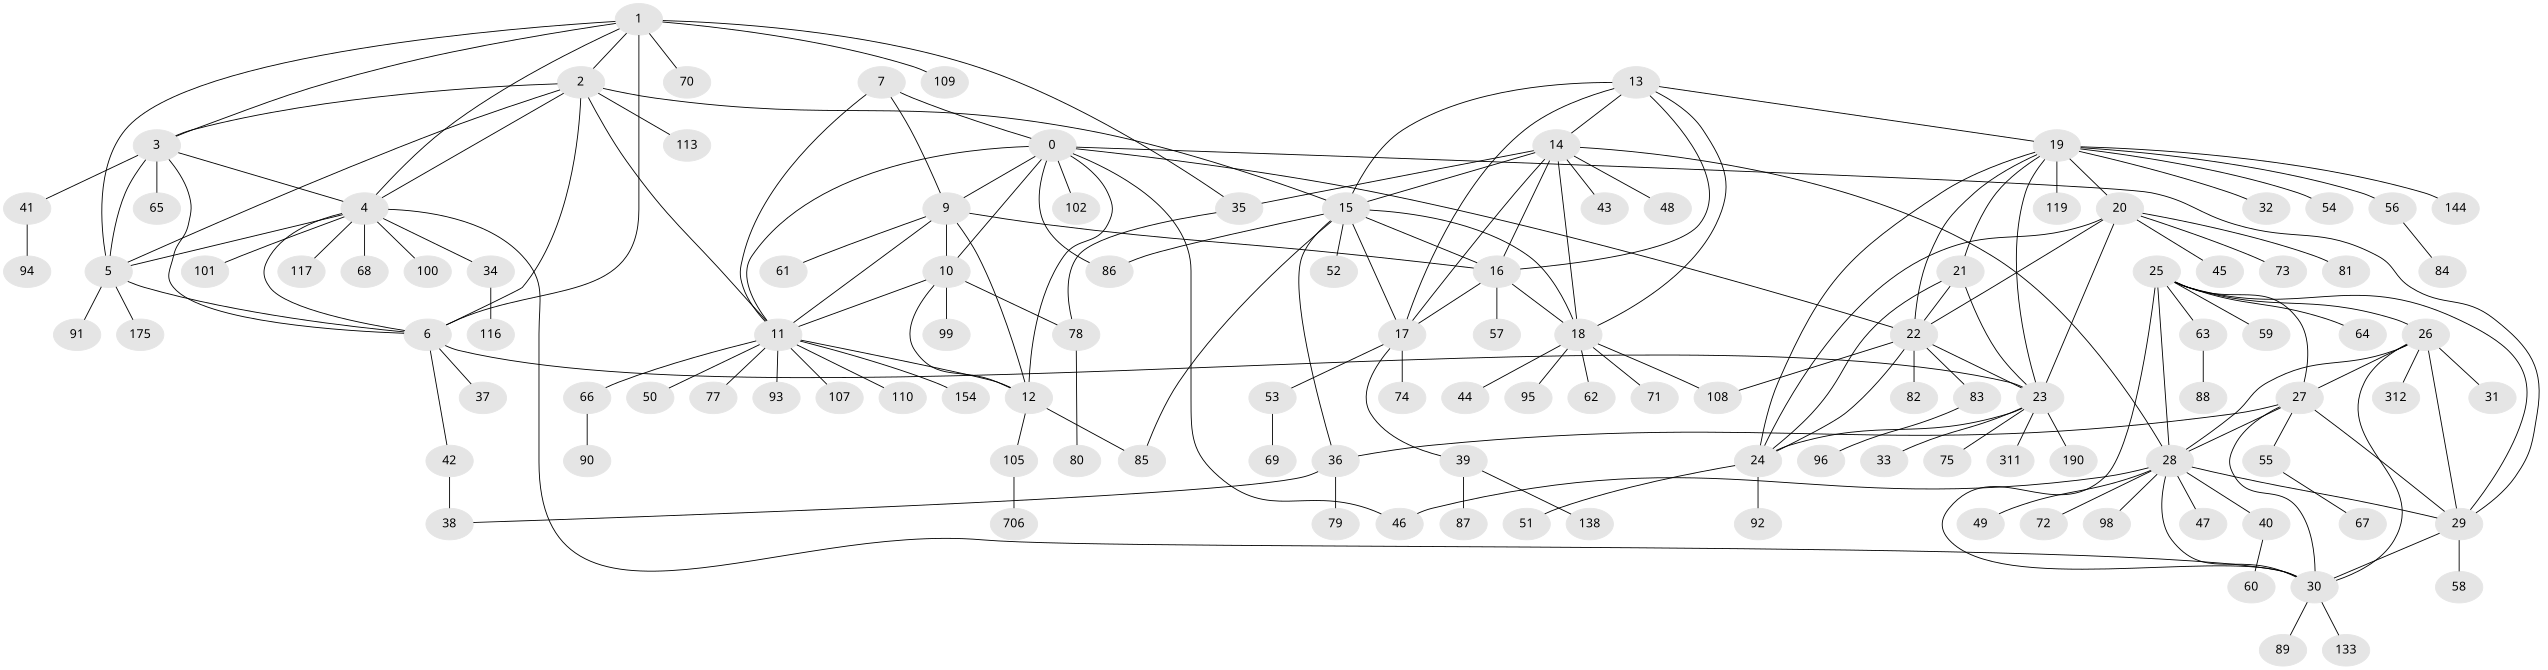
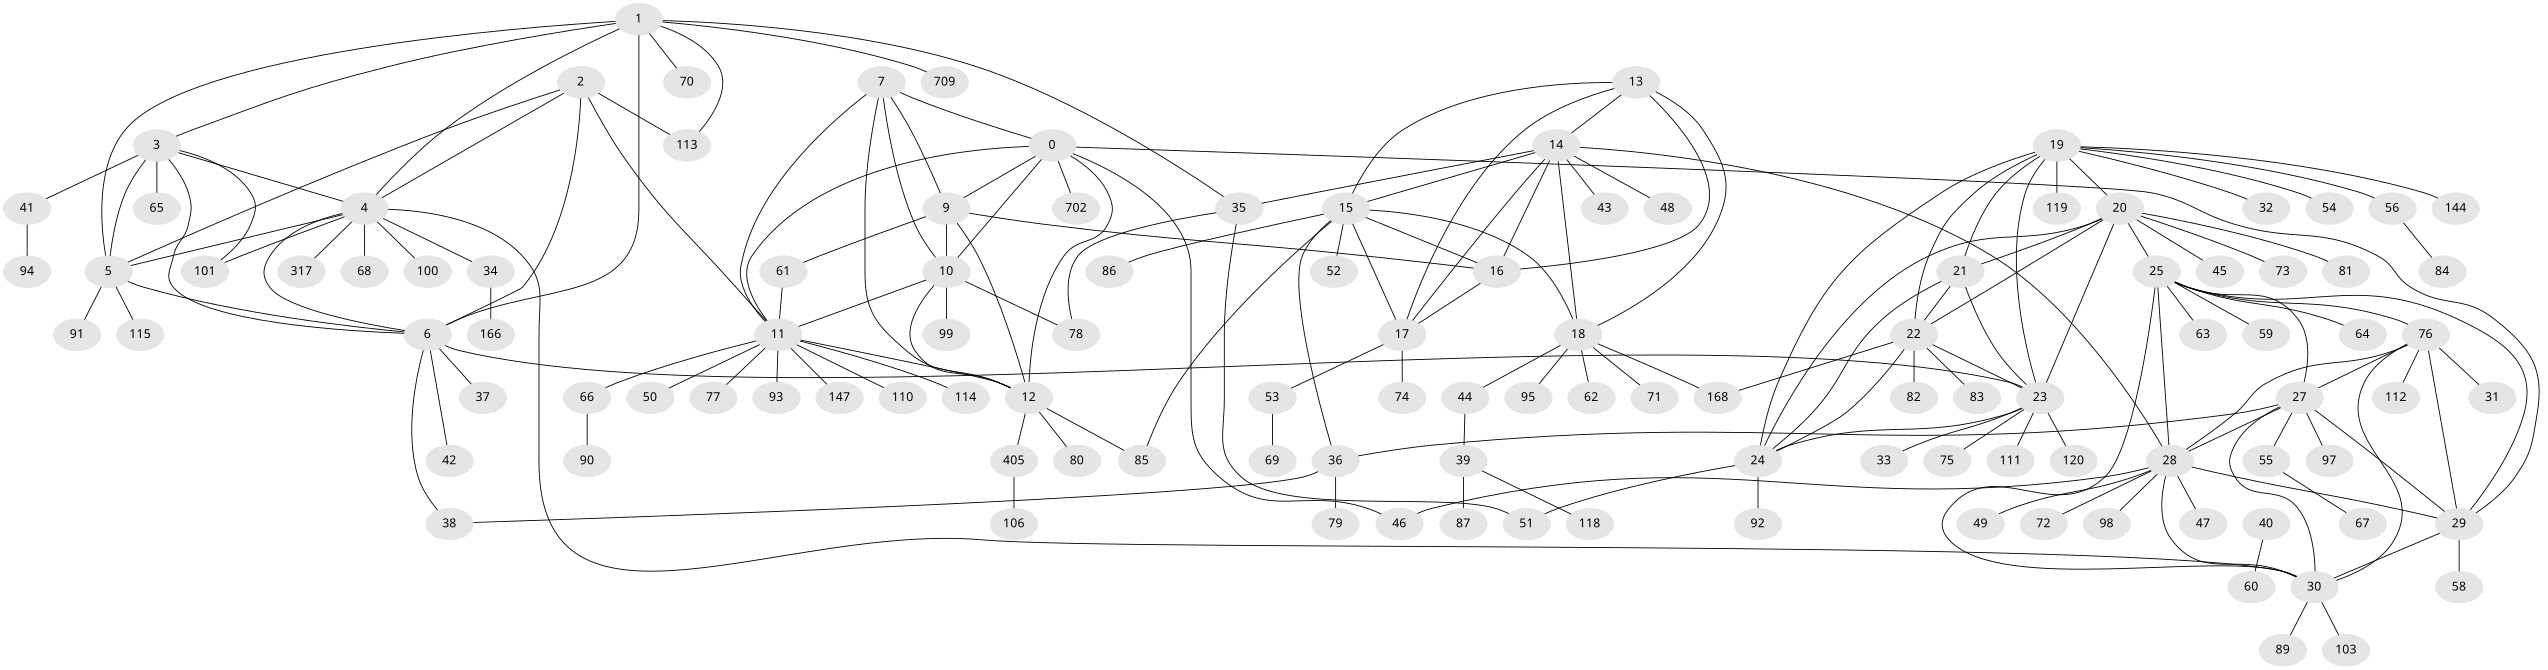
edge "1" -- "2": now "1" -- "113"
node "109": label "109" -> "709"
edge "2" -- "3": now "101" -- "3"
edge "13" -- "19": removed
edge "2" -- "15": removed
edge "7" -- "10": added
node "102": label "102" -> "702"
edge "0" -- "22": removed
edge "0" -- "86": removed
edge "20" -- "25": added
edge "20" -- "21": added
node "117": label "117" -> "317"
edge "9" -- "11": now "61" -- "11"
edge "7" -- "12": added
edge "16" -- "18": removed
node "175": label "175" -> "115"
node "116": label "116" -> "166"
node "57": removed
node "26": label "26" -> "76"
node "107": label "107" -> "147"
node "154": label "154" -> "114"
edge "78" -- "80": now "12" -- "80"
node "108": label "108" -> "168"
node "88": removed
node "312": label "312" -> "112"
edge "17" -- "39": now "44" -- "39"
node "105": label "105" -> "405"
node "96": removed
node "311": label "311" -> "111"
node "190": label "190" -> "120"
node "97": added
edge "35" -- "51": added
edge "42" -- "38": now "6" -- "38"
edge "28" -- "40": removed
node "706": label "706" -> "106"
node "138": label "138" -> "118"
node "133": label "133" -> "103"
